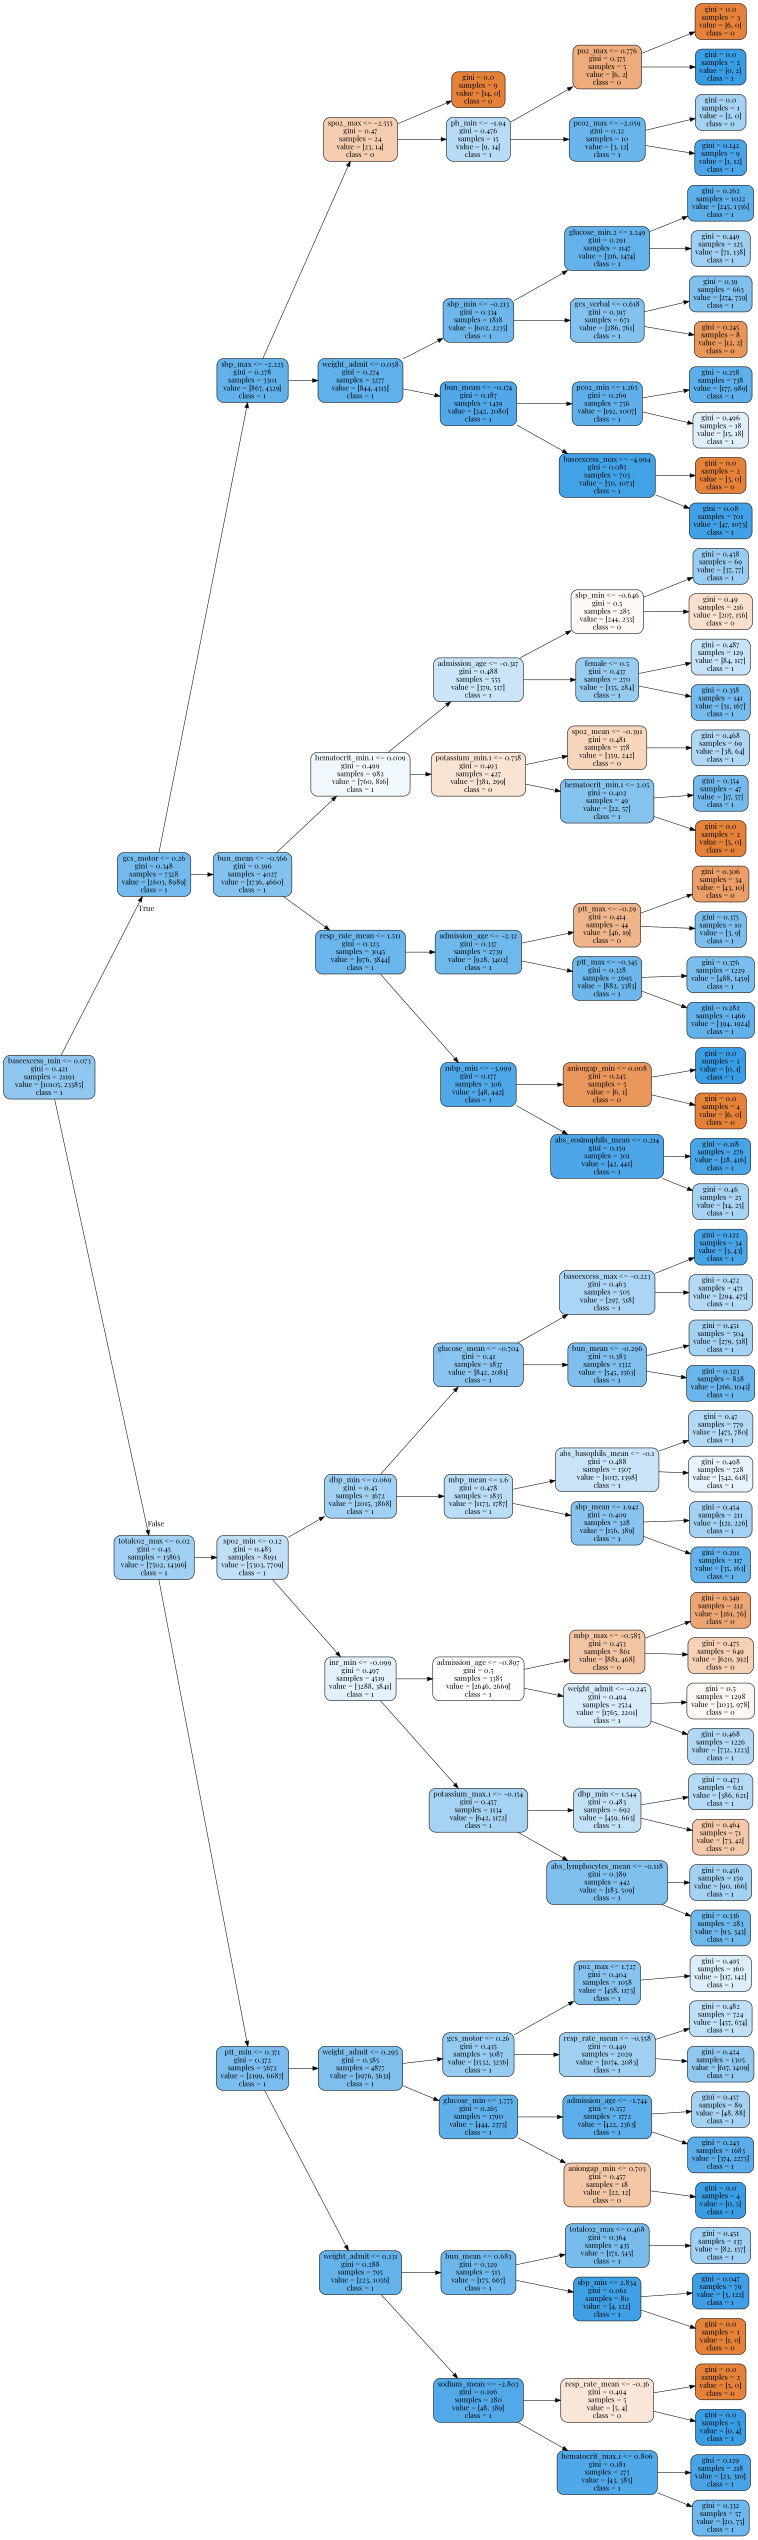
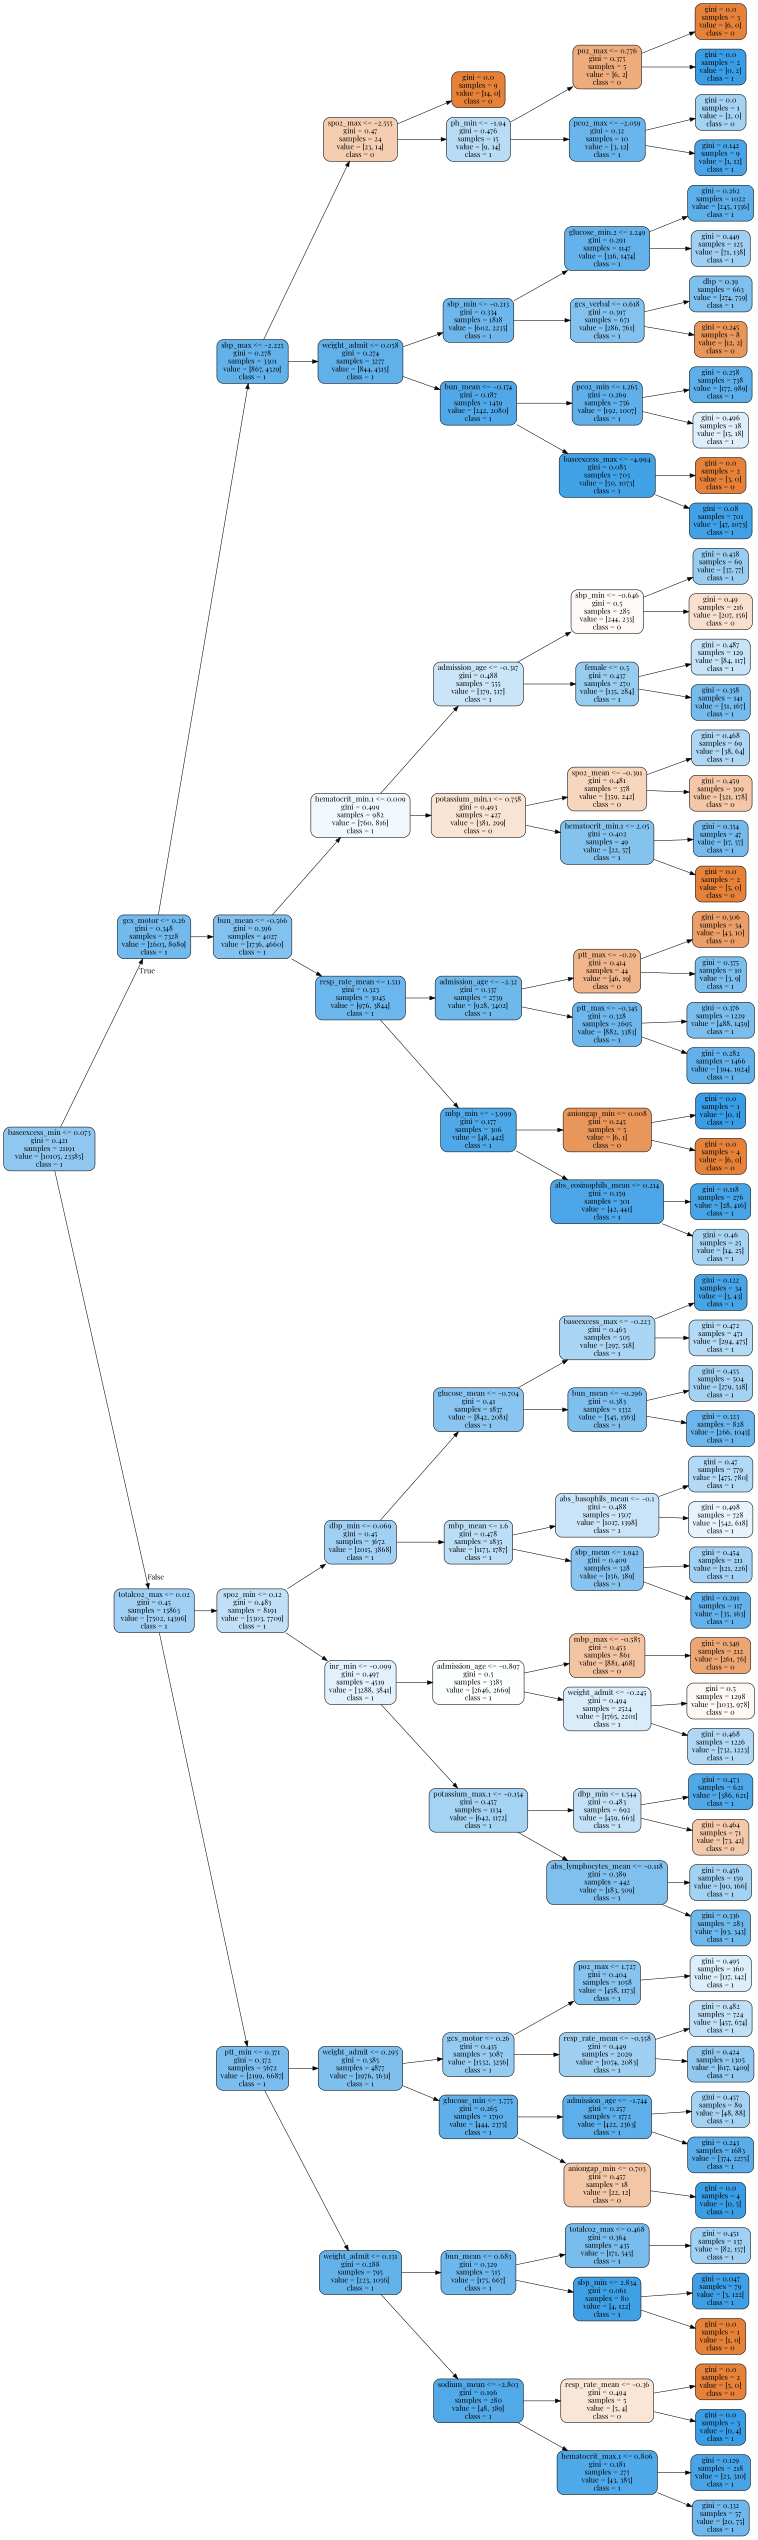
node "gini = 0.39 samples = 663 value = [274, 759] class = 1": label "gini = 0.39 samples = 663 value = [274, 759] class = 1" -> "dbp = 0.39 samples = 663 value = [274, 759] class = 1"
node "gini = 0.459 samples = 309 value = [321, 178] class = 0": added
node "gini = 0.451 samples = 504 value = [279, 518] class = 1": label "gini = 0.451 samples = 504 value = [279, 518] class = 1" -> "gini = 0.455 samples = 504 value = [279, 518] class = 1"
node "gini = 0.475 samples = 649 value = [620, 392] class = 0": removed
node "gini = 0.473 samples = 621 value = [386, 621] class = 1": fillcolor #b4daf5 -> #4fa8e8
